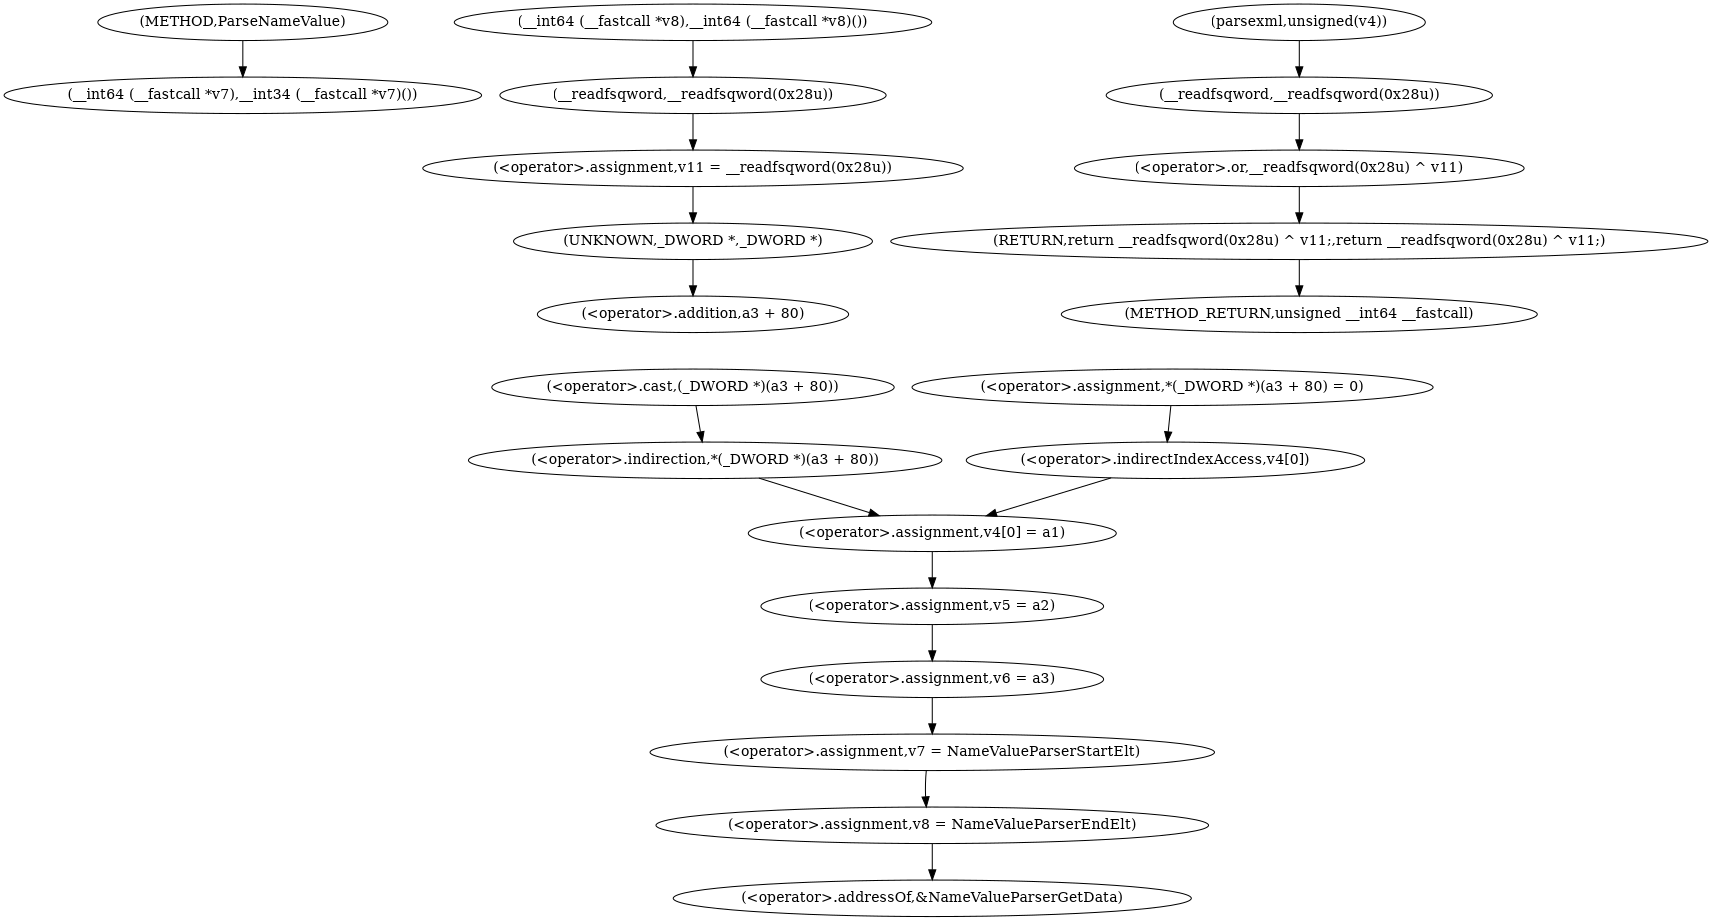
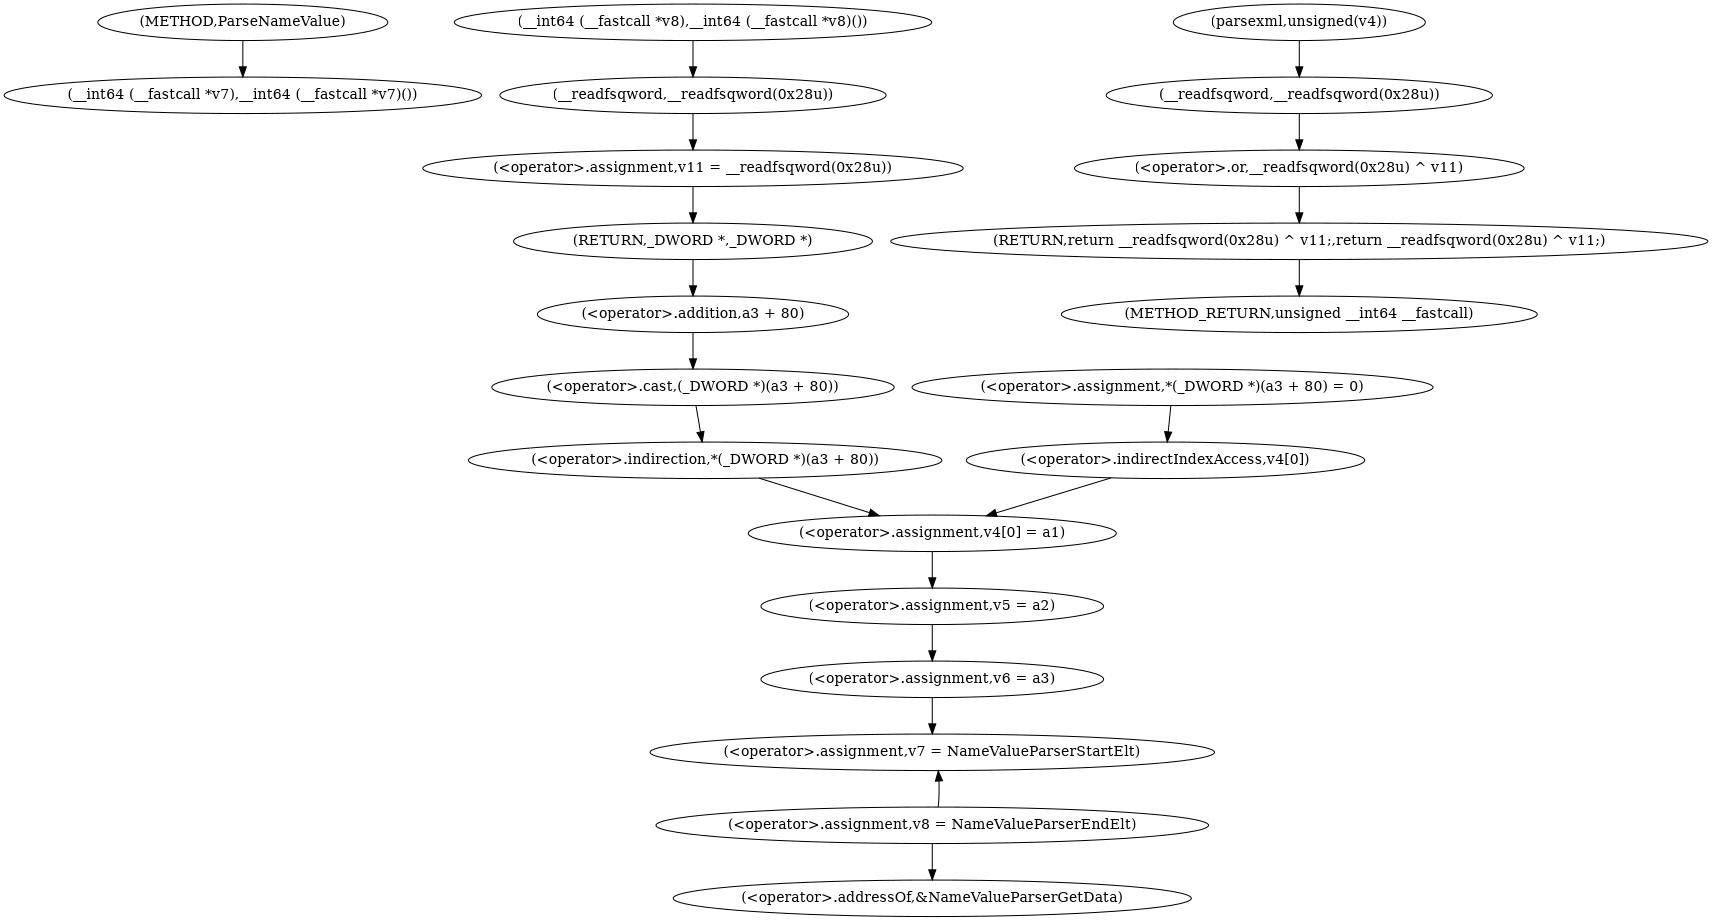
node "(__int64 (__fastcall *v7),__int34 (__fastcall *v7)())": label "(__int64 (__fastcall *v7),__int34 (__fastcall *v7)())" -> "(__int64 (__fastcall *v7),__int64 (__fastcall *v7)())"
node "(UNKNOWN,_DWORD *,_DWORD *)": label "(UNKNOWN,_DWORD *,_DWORD *)" -> "(RETURN,_DWORD *,_DWORD *)"
edge "(<operator>.addition,a3 + 80)" -> "(<operator>.cast,(_DWORD *)(a3 + 80))": added
edge "(<operator>.assignment,v7 = NameValueParserStartElt)" -> "(<operator>.assignment,v8 = NameValueParserEndElt)": reversed
